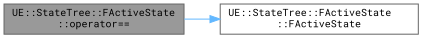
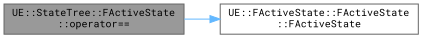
node "UE::StateTree::FActiveState ::FActiveState": label "UE::StateTree::FActiveState ::FActiveState" -> "UE::FActiveState::FActiveState ::FActiveState"
